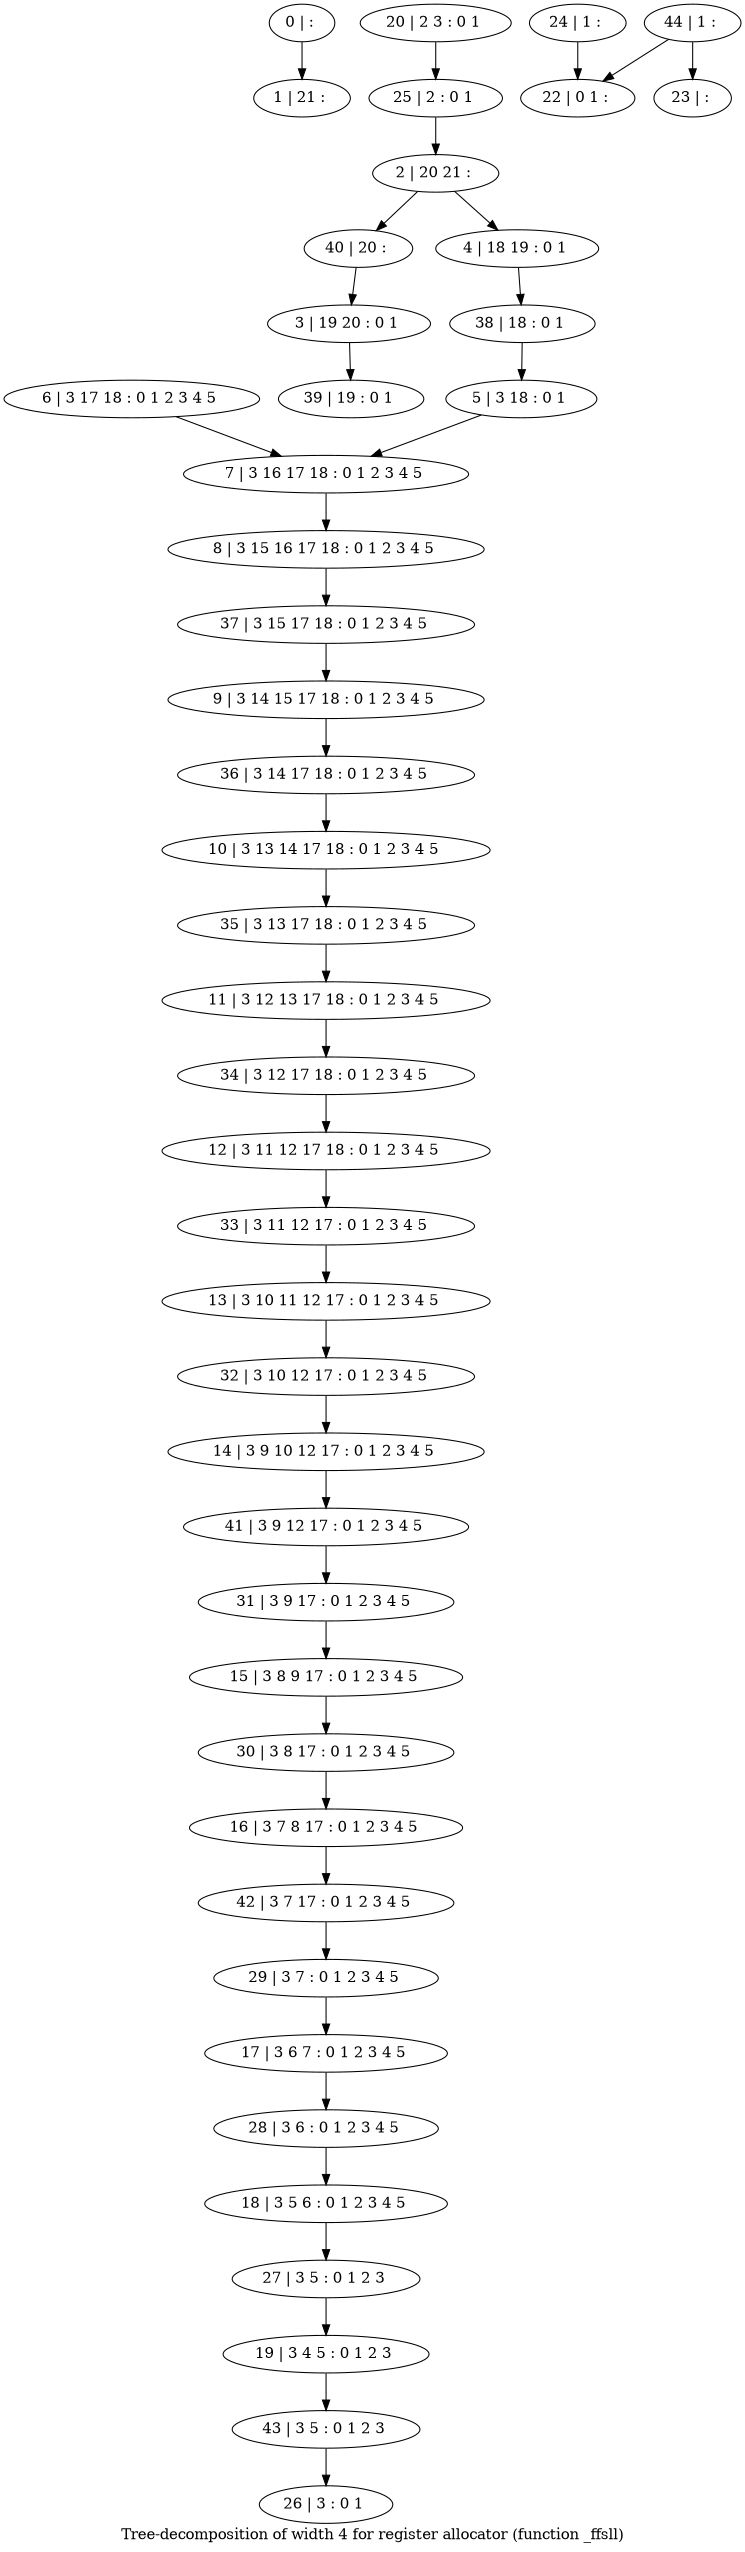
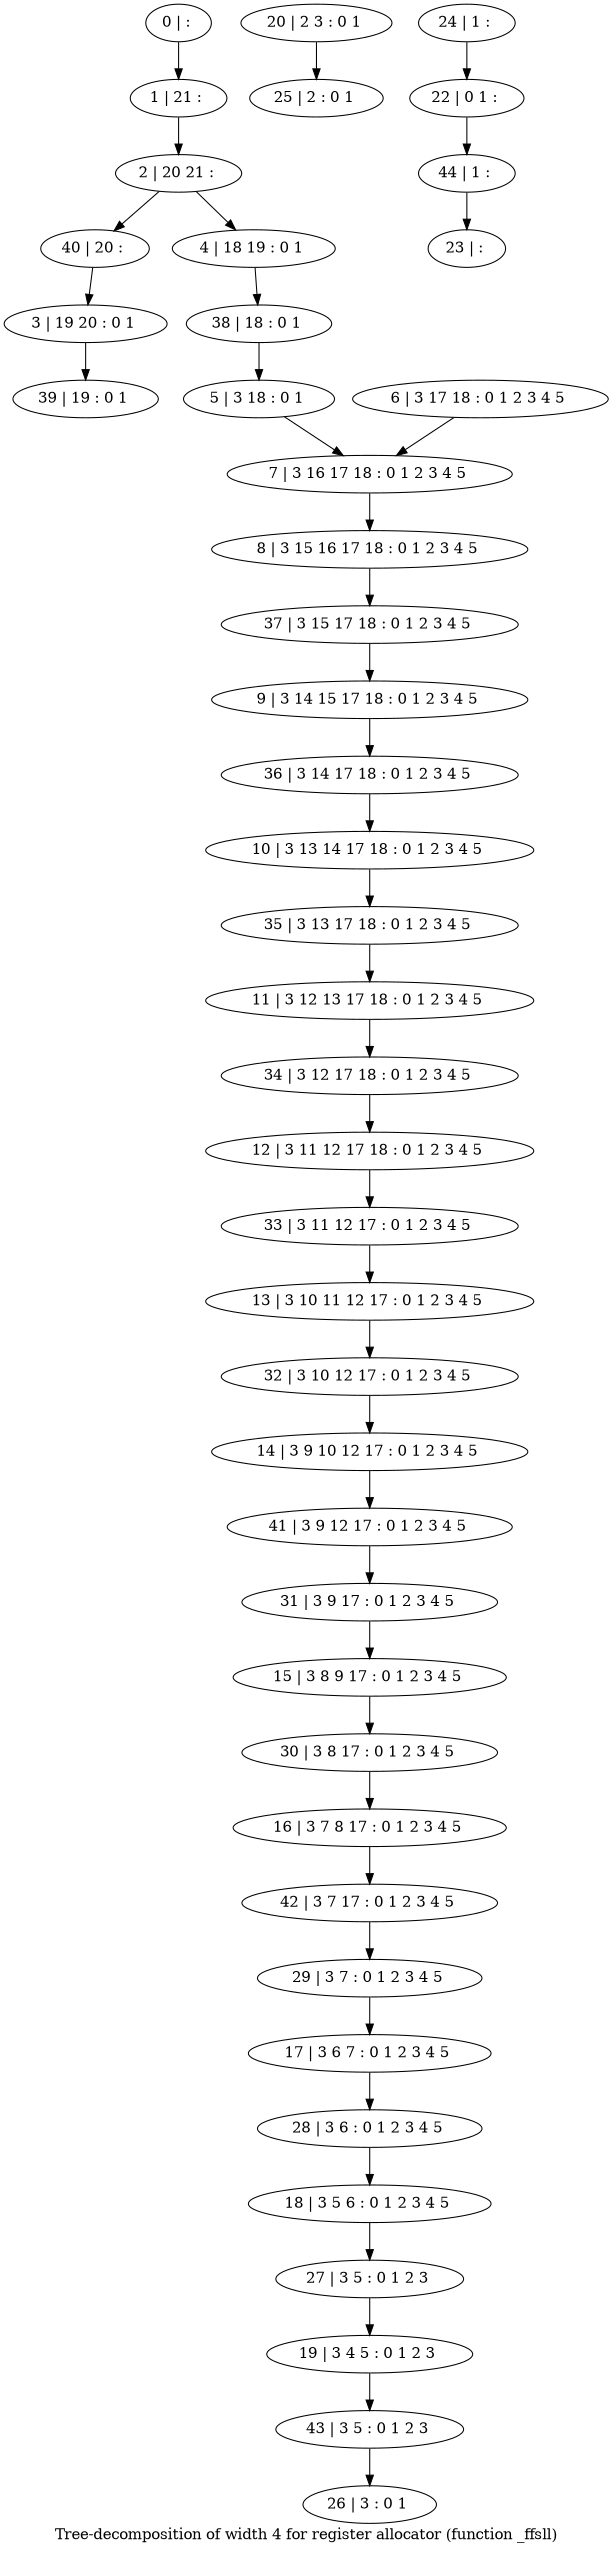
edge "44 | 1 :" -> "22 | 0 1 :": reversed
edge "25 | 2 : 0 1" -> "2 | 20 21 :": now "1 | 21 :" -> "2 | 20 21 :"
